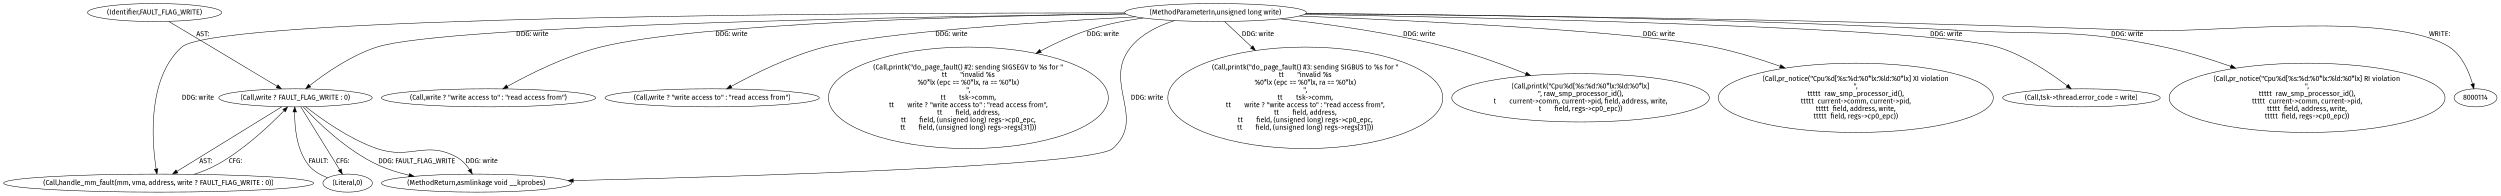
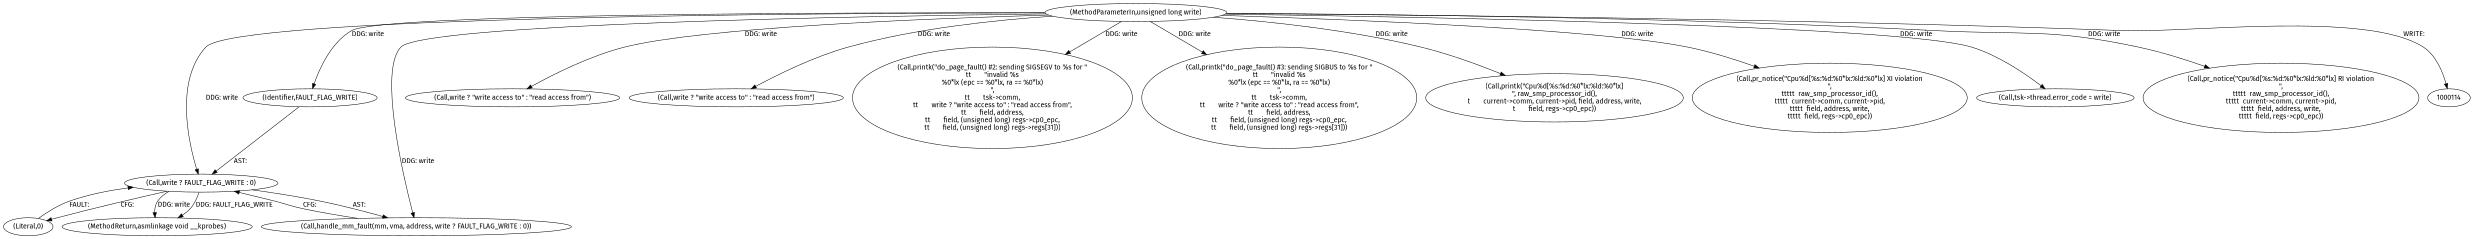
node "8000114": label "8000114" -> "1000114"
edge "(MethodParameterIn,unsigned long write)" -> "(MethodReturn,asmlinkage void __kprobes)": now "(MethodParameterIn,unsigned long write)" -> "(Identifier,FAULT_FLAG_WRITE)"
